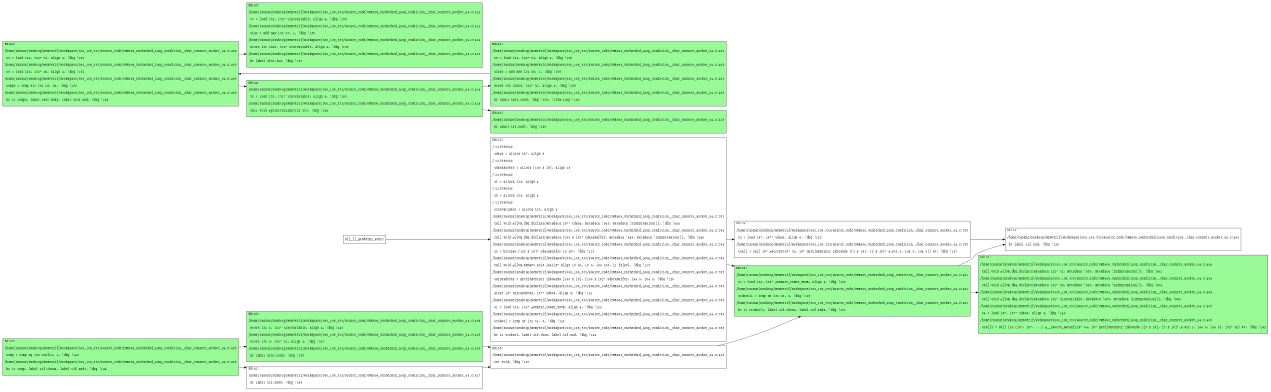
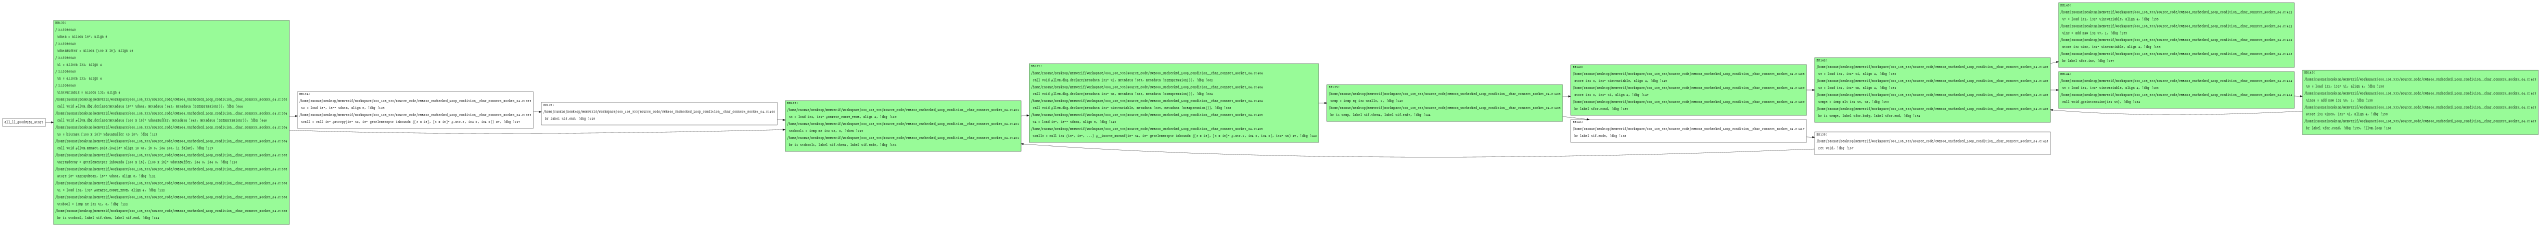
edge "BB137:" -> "BB139:": added
node "BB146:": removed
node "BB133:": fillcolor white -> palegreen
edge "BB135:" -> "BB136:": reversed
node "BB135:": text "%tobool1 = icmp ne i32 %3, 0, !dbg !129" -> "%tobool1 = icmp ne i32 %3, 0, !then !129"
edge "BB140:" -> "BB138:": now "BB140:" -> "BB142:"
